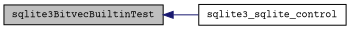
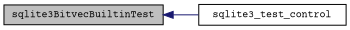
node "sqlite3_sqlite_control": label "sqlite3_sqlite_control" -> "sqlite3_test_control"
